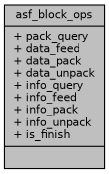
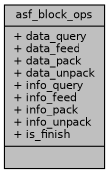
node "asf_block_ops": text "+ pack_query" -> "+ data_query"
